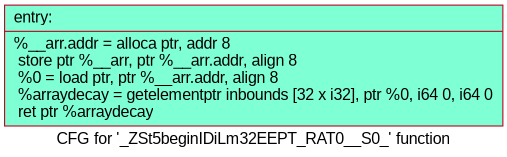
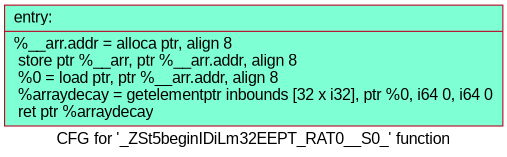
node "entry:": text "%__arr.addr = alloca ptr, addr 8" -> "%__arr.addr = alloca ptr, align 8"
